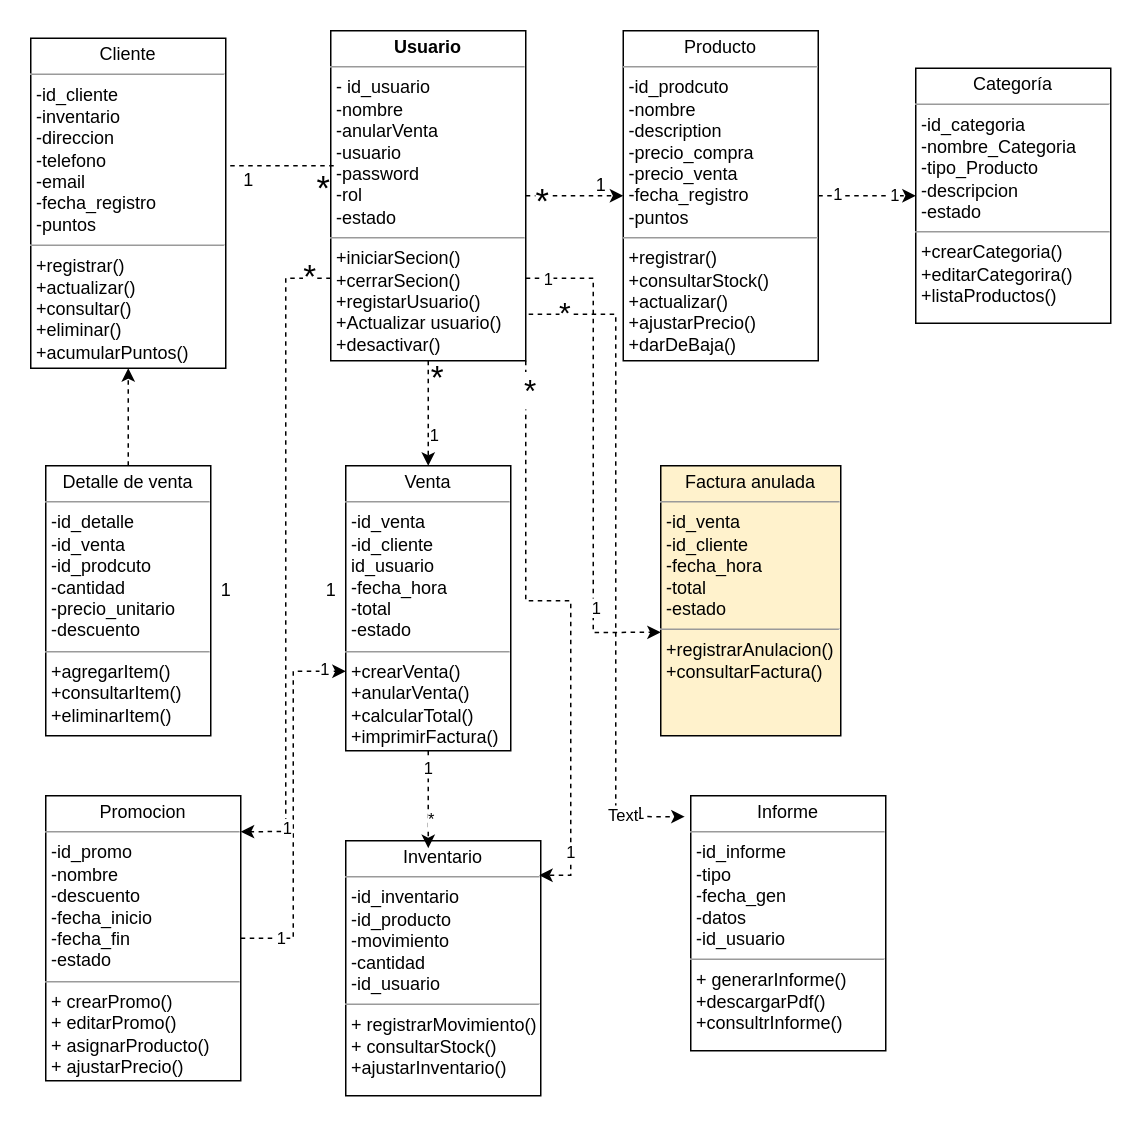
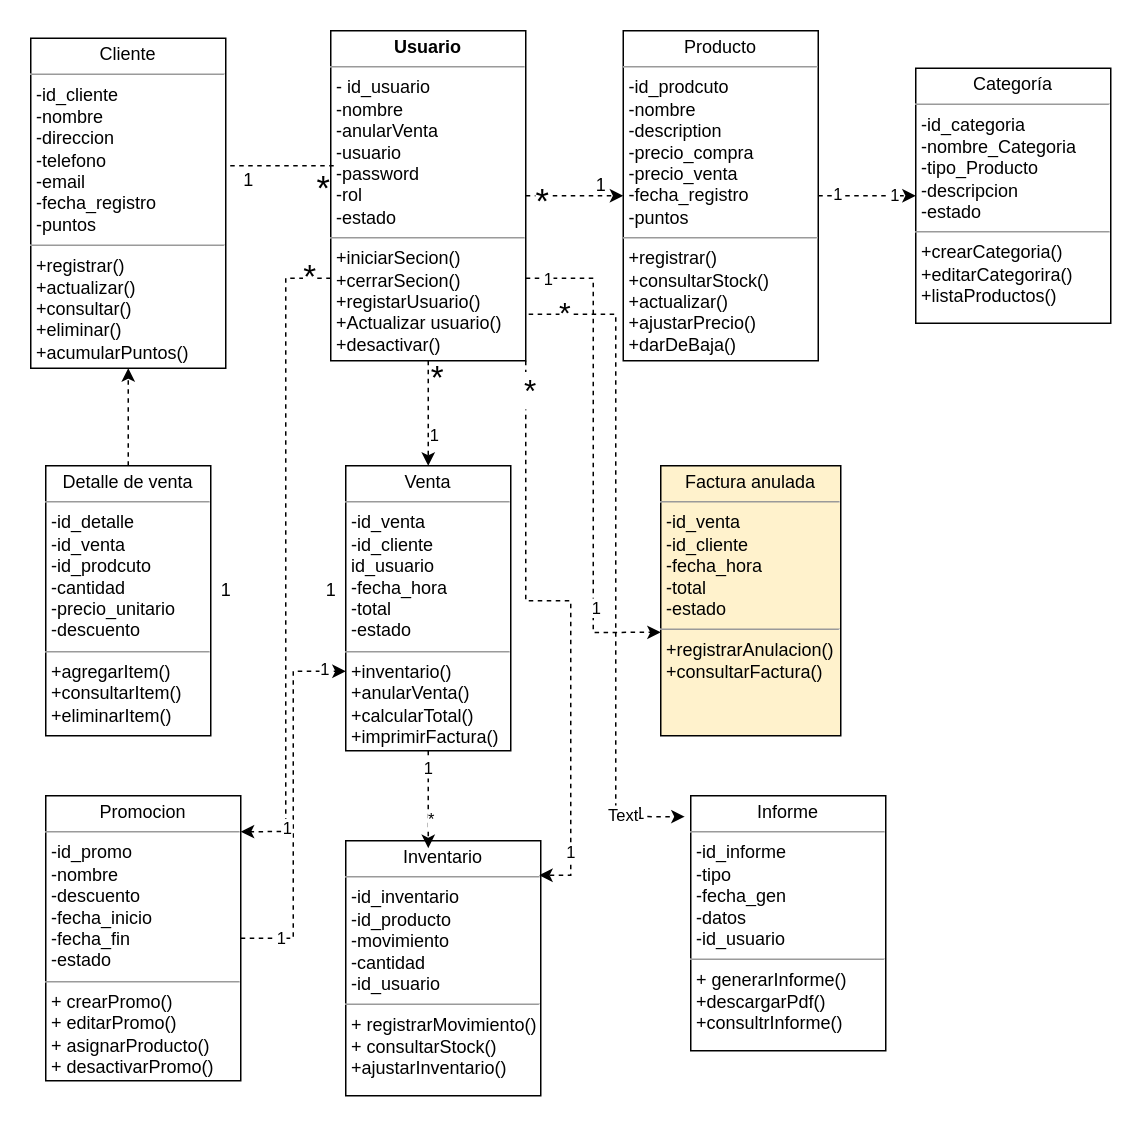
node "Cliente -id_cliente -inventario -direccion -telefono -email -fecha_registro -puntos +registrar() +actualizar() +consultar() +eliminar() +acumularPuntos()": label "Cliente -id_cliente -inventario -direccion -telefono -email -fecha_registro -puntos +registrar() +actualizar() +consultar() +eliminar() +acumularPuntos()" -> "Cliente -id_cliente -nombre -direccion -telefono -email -fecha_registro -puntos +registrar() +actualizar() +consultar() +eliminar() +acumularPuntos()"
node "Venta -id_venta -id_cliente id_usuario -fecha_hora -total -estado +crearVenta() +anularVenta() +calcularTotal() +imprimirFactura()": label "Venta -id_venta -id_cliente id_usuario -fecha_hora -total -estado +crearVenta() +anularVenta() +calcularTotal() +imprimirFactura()" -> "Venta -id_venta -id_cliente id_usuario -fecha_hora -total -estado +inventario() +anularVenta() +calcularTotal() +imprimirFactura()"
node "Promocion -id_promo -nombre -descuento -fecha_inicio -fecha_fin -estado + crearPromo() + editarPromo() + asignarProducto() + ajustarPrecio()": label "Promocion -id_promo -nombre -descuento -fecha_inicio -fecha_fin -estado + crearPromo() + editarPromo() + asignarProducto() + ajustarPrecio()" -> "Promocion -id_promo -nombre -descuento -fecha_inicio -fecha_fin -estado + crearPromo() + editarPromo() + asignarProducto() + desactivarPromo()"
